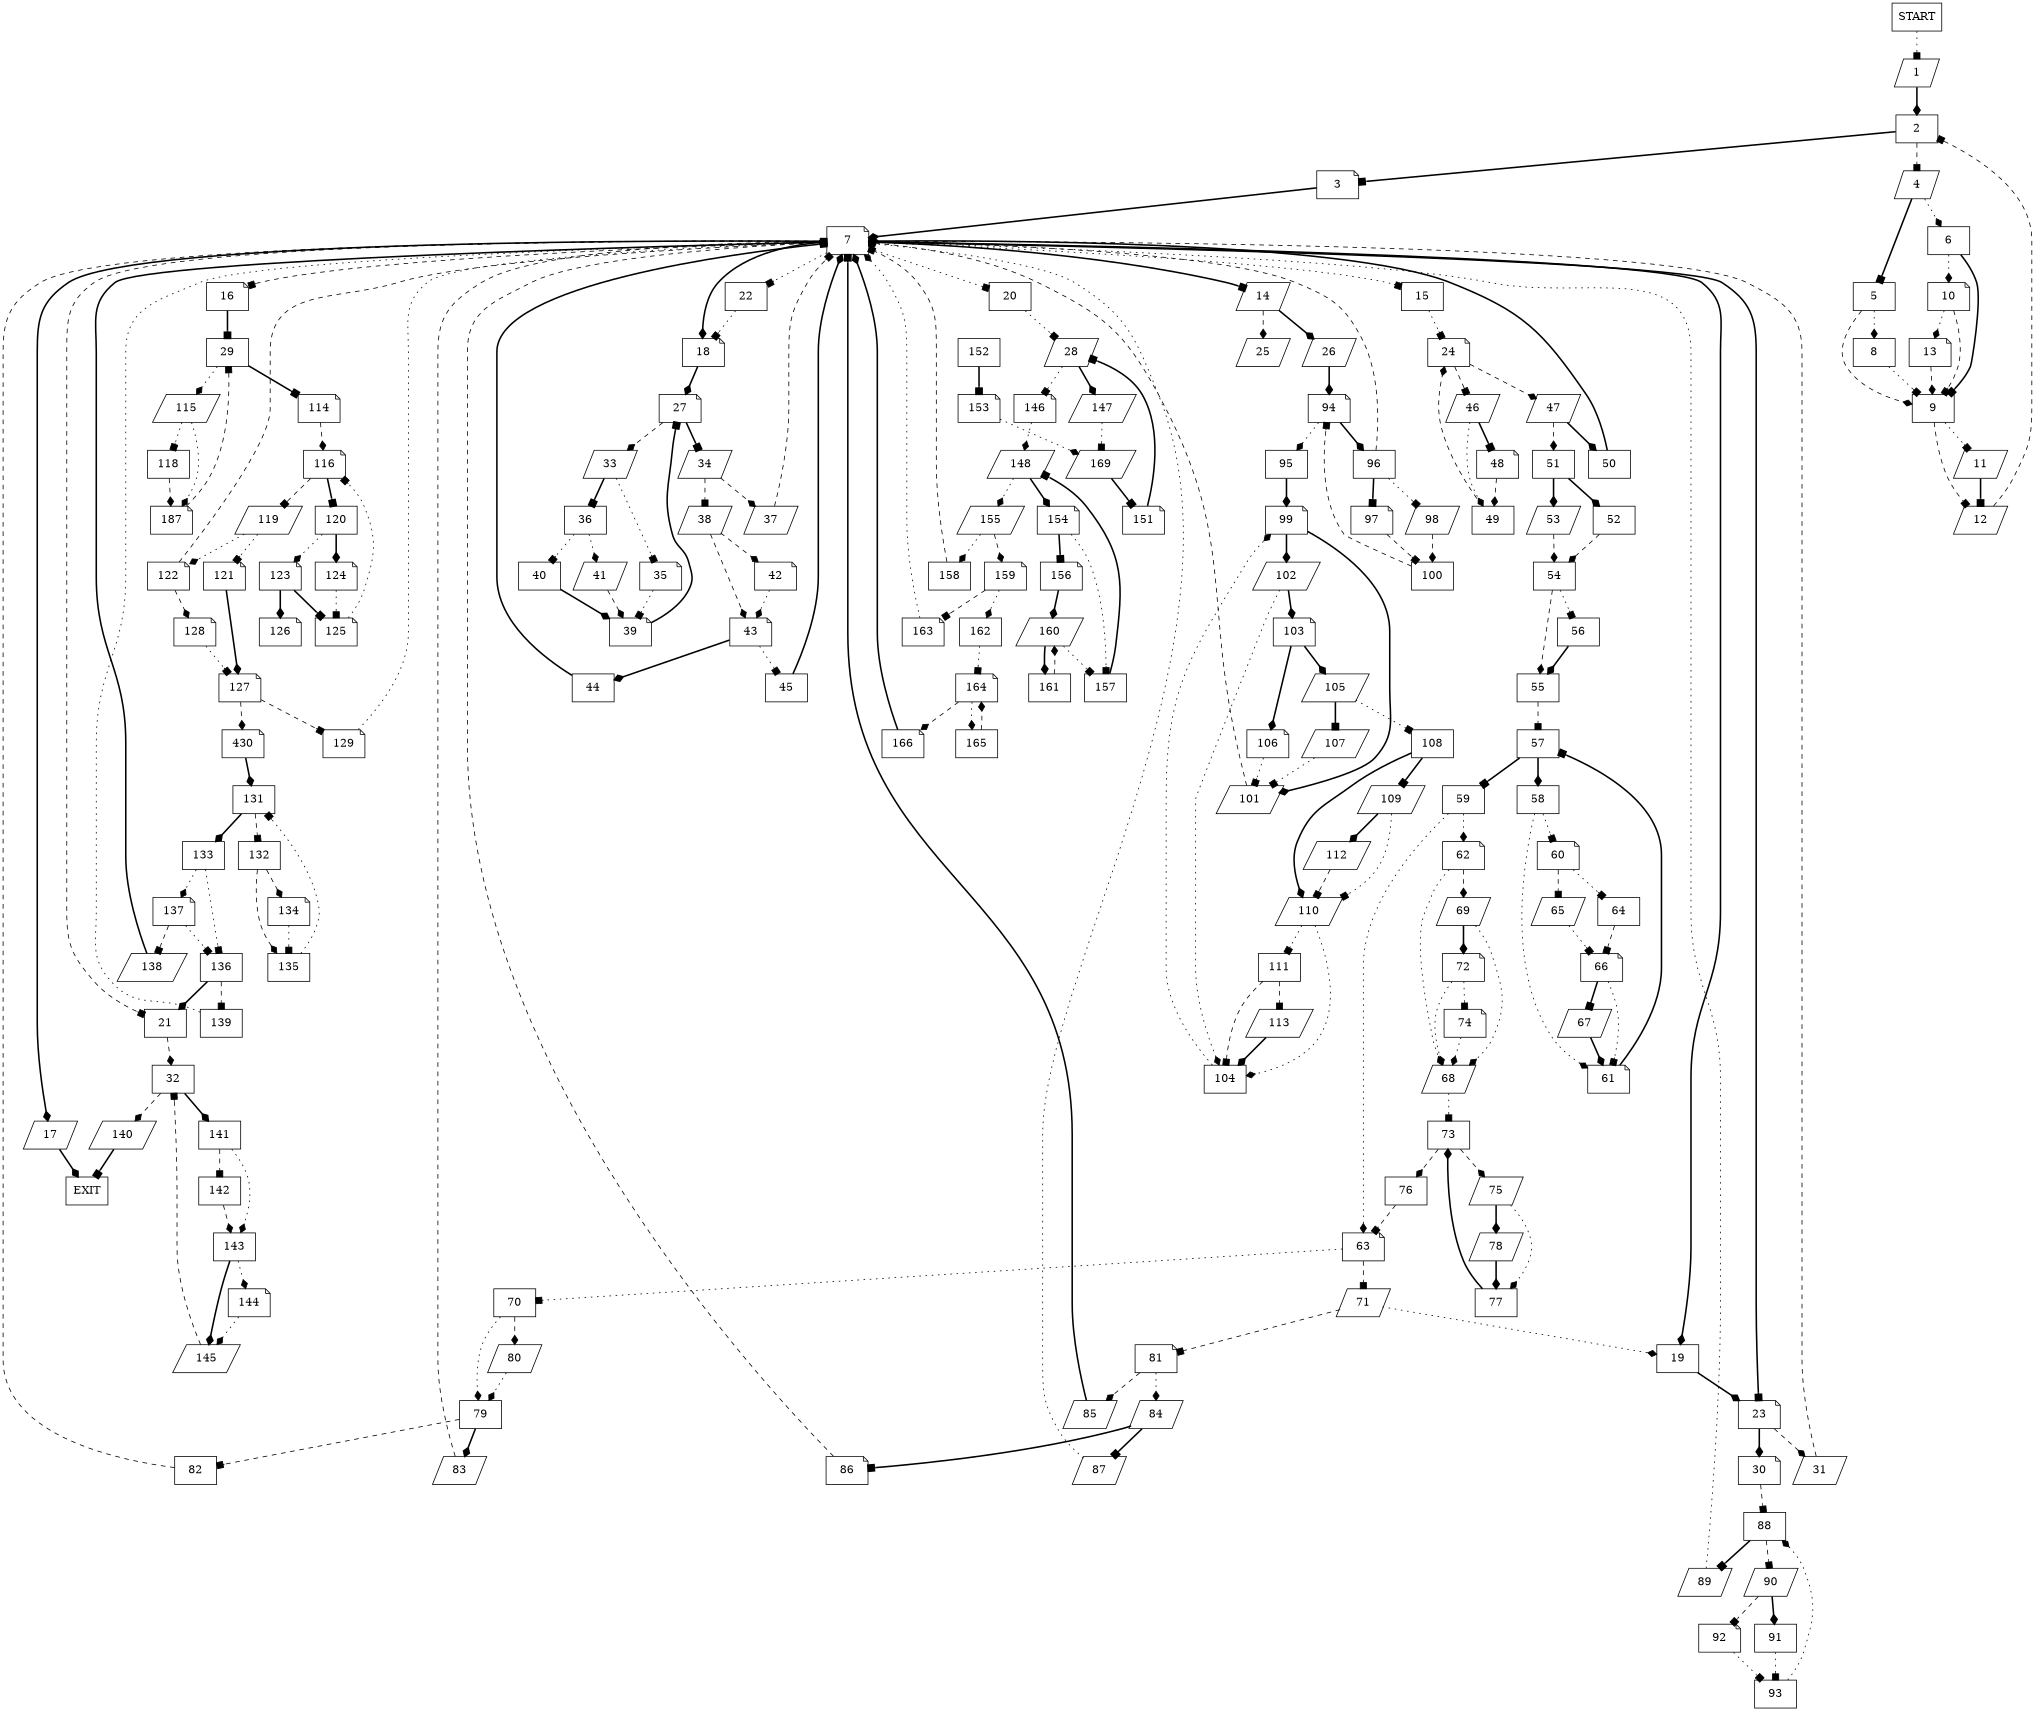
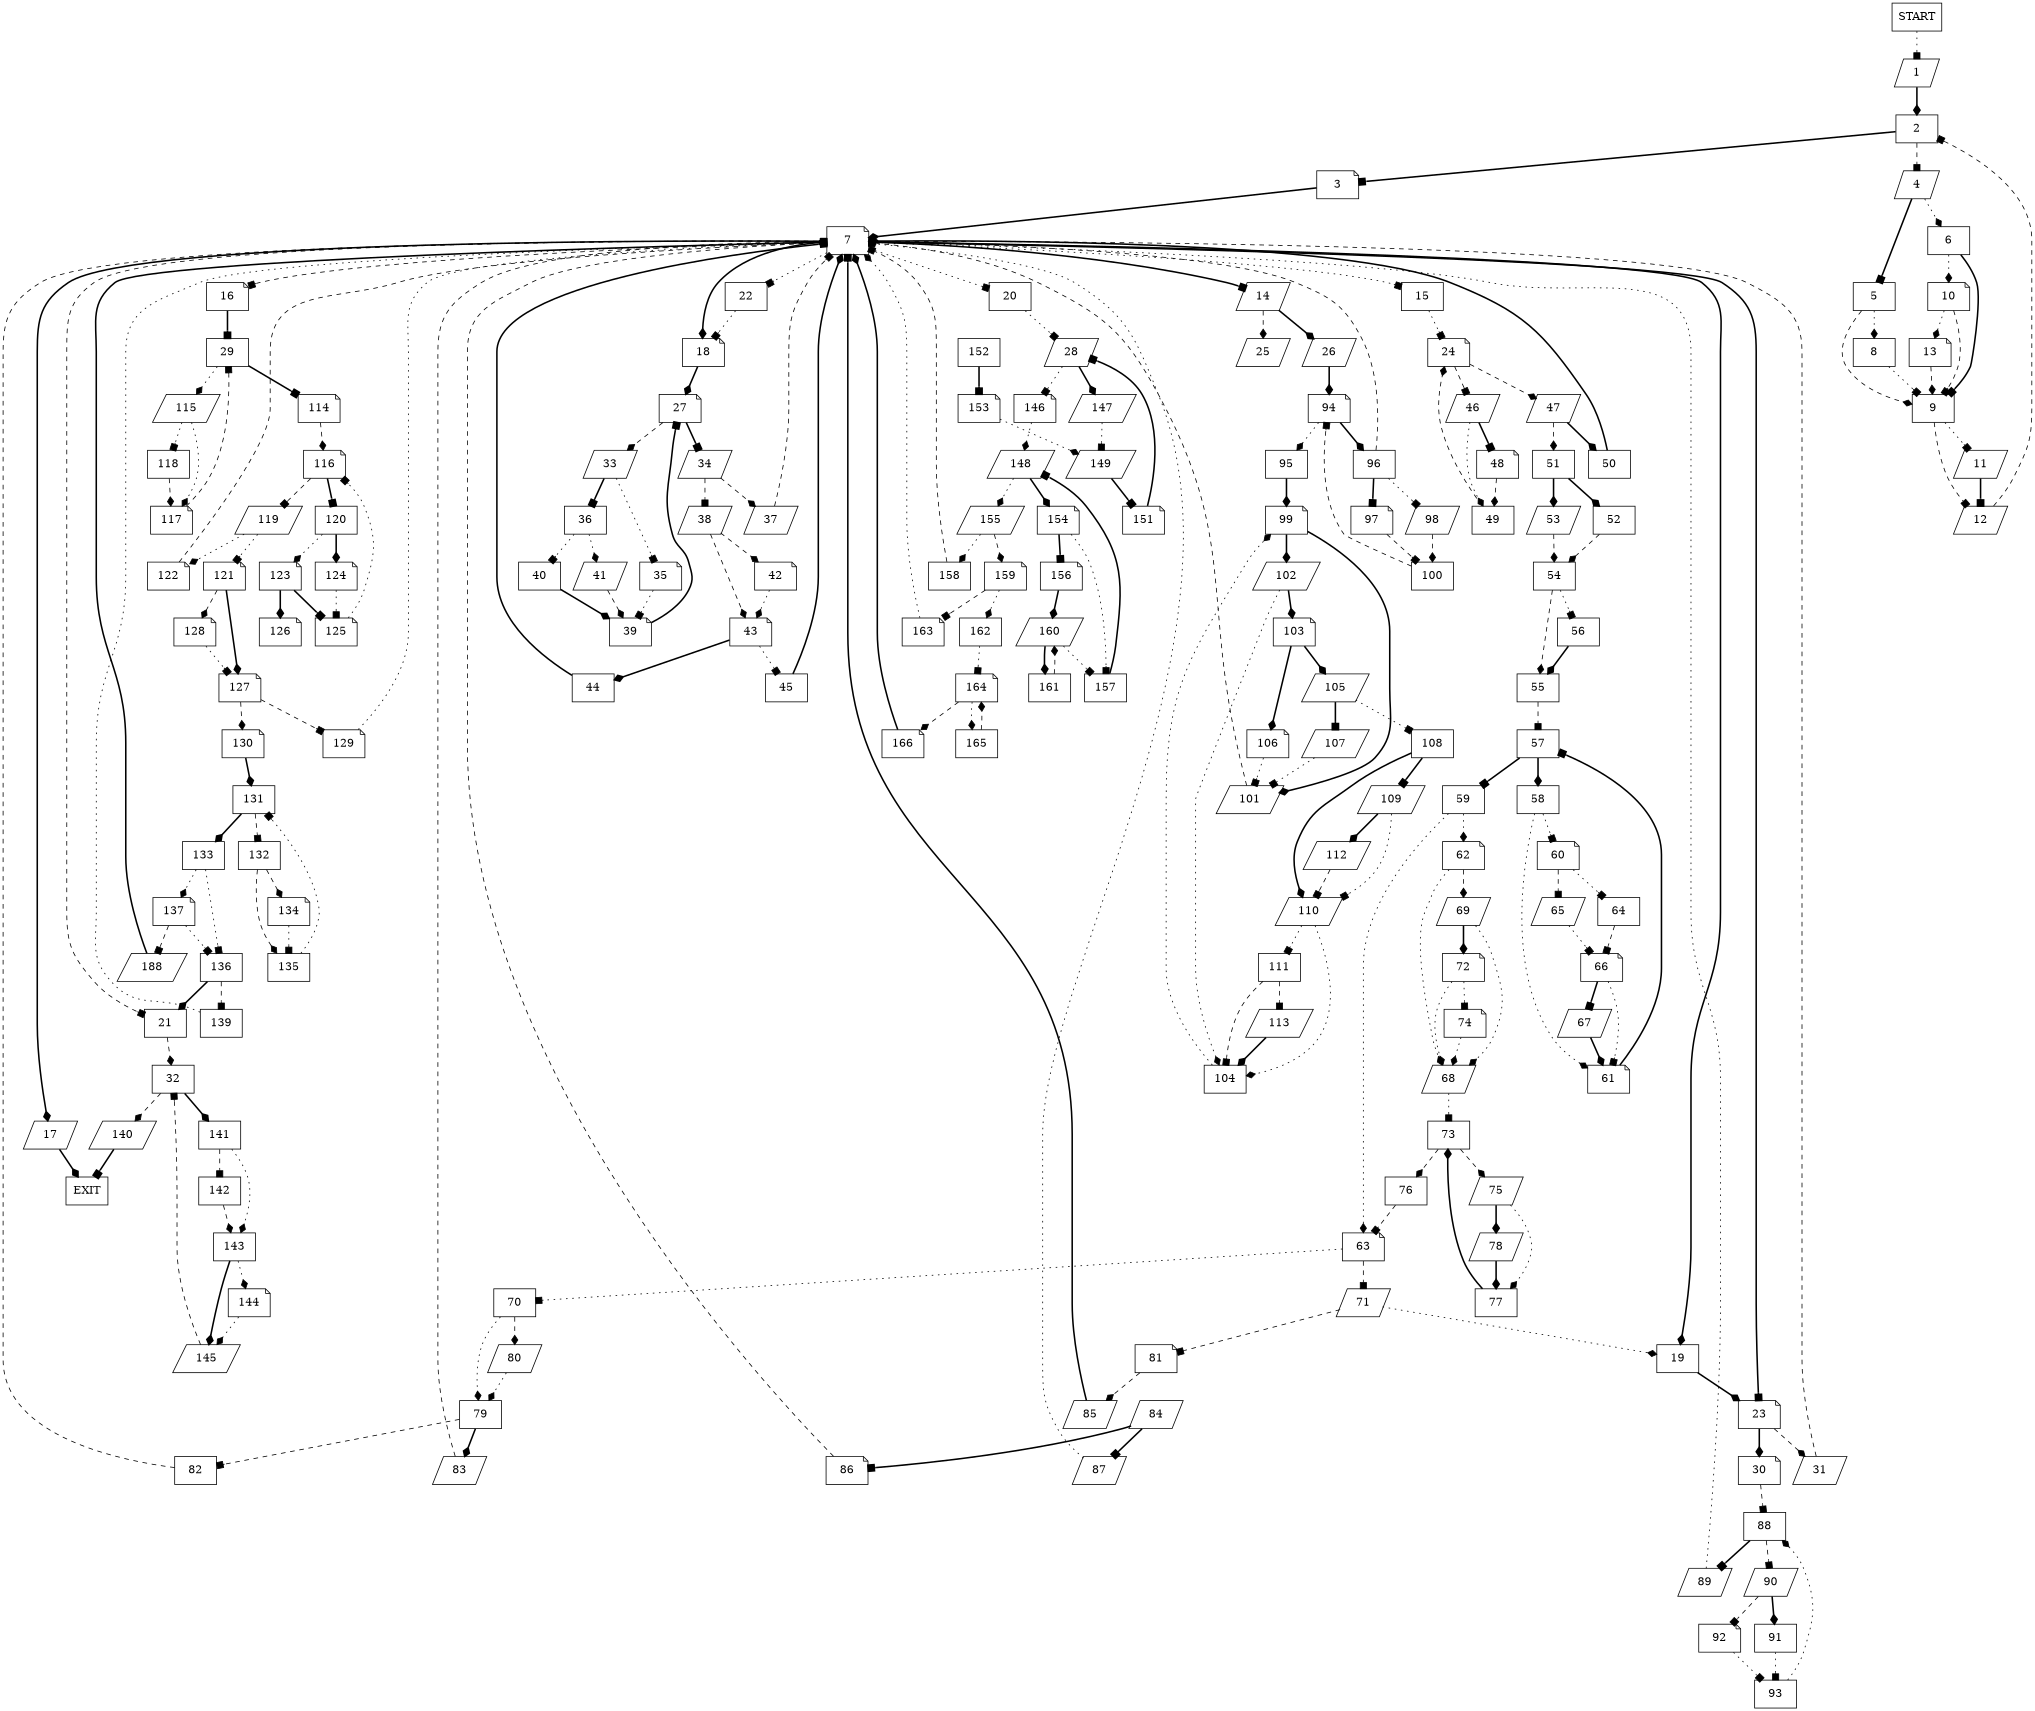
node "169": label "169" -> "149"
node "187": label "187" -> "117"
edge "122" -> "128": now "121" -> "128"
node "430": label "430" -> "130"
node "138": label "138" -> "188"
edge "81" -> "84": removed
